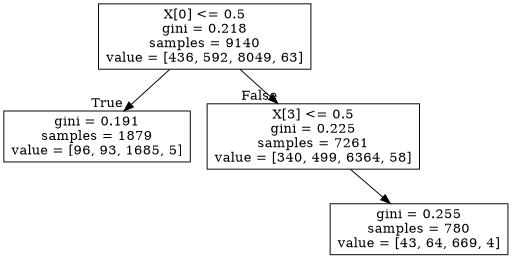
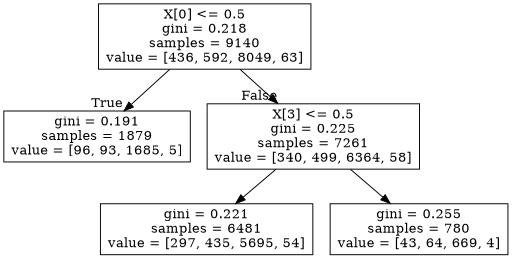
node "gini = 0.221 samples = 6481 value = [297, 435, 5695, 54]": added
